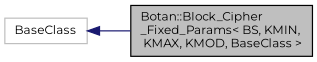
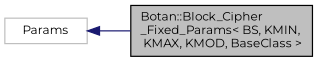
node "BaseClass": label "BaseClass" -> "Params"
